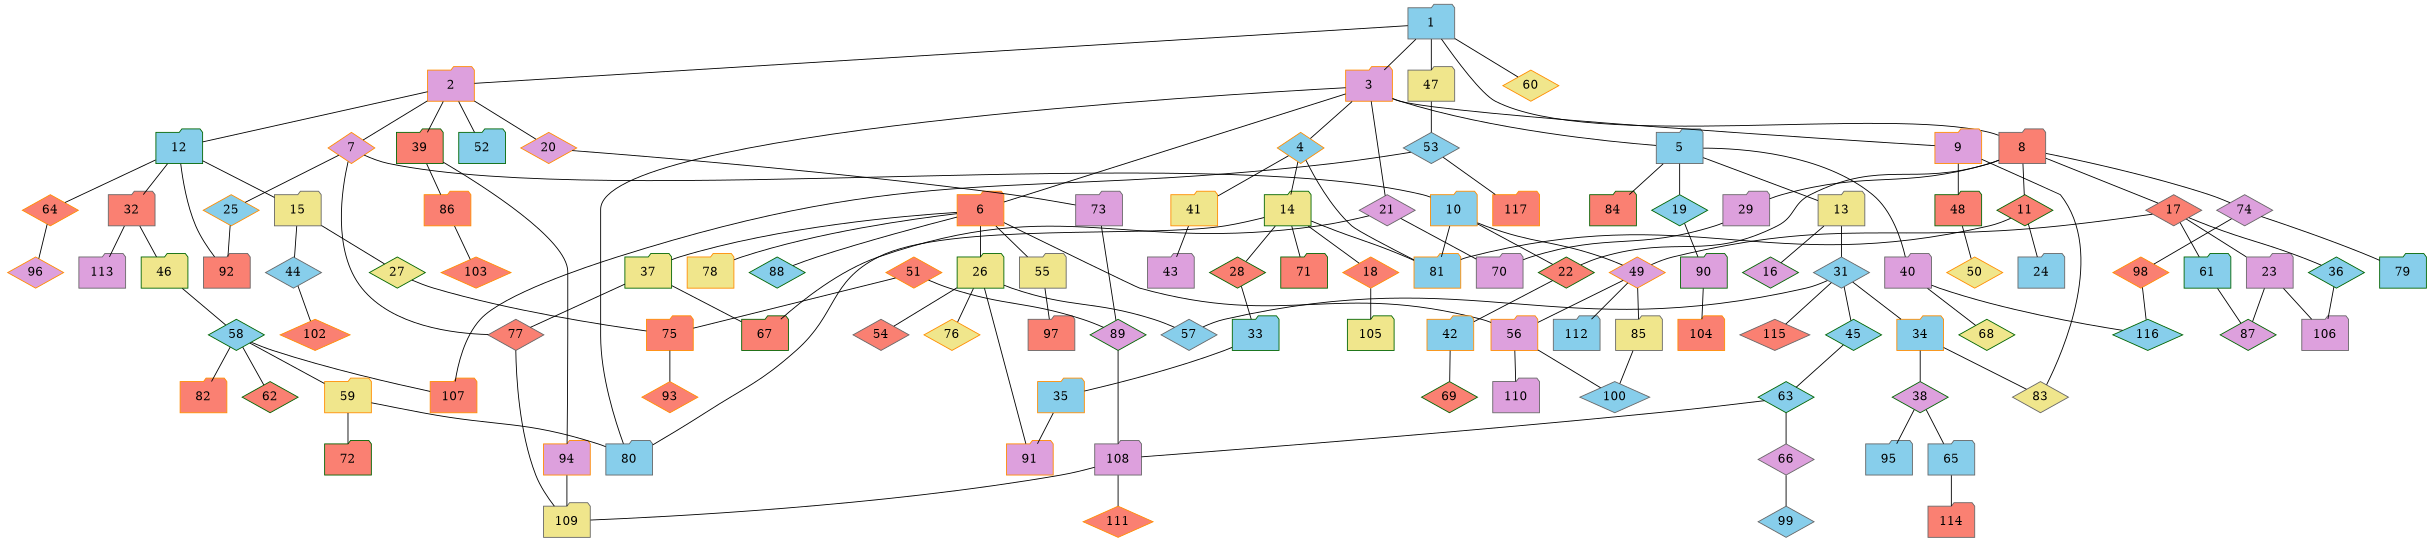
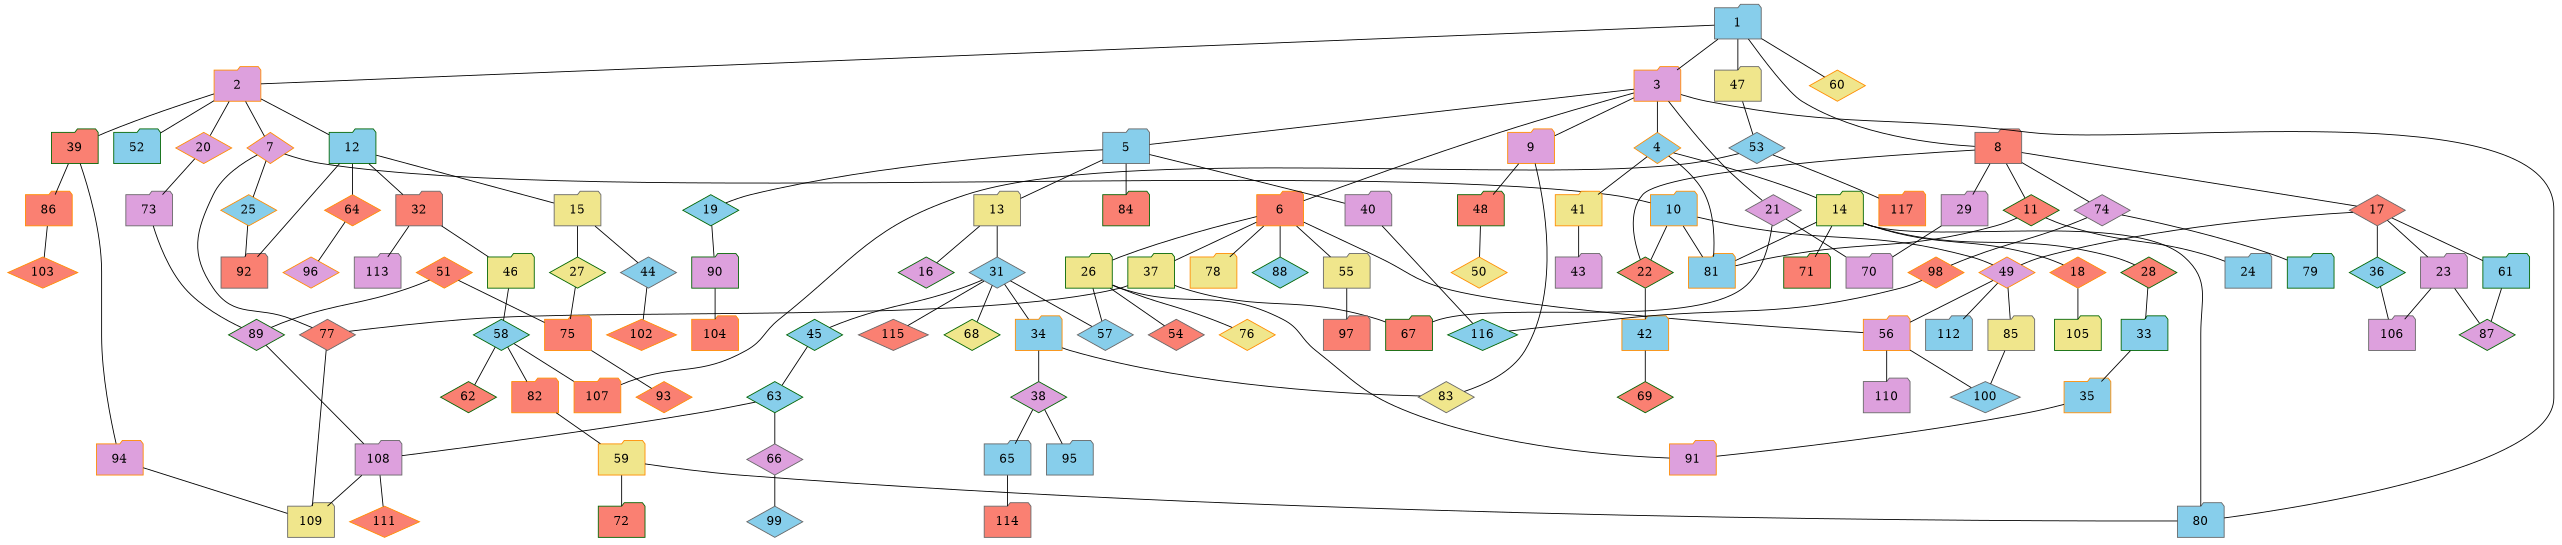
edge "40" -- "68": now "31" -- "68"
edge "58" -- "59": now "82" -- "59"
